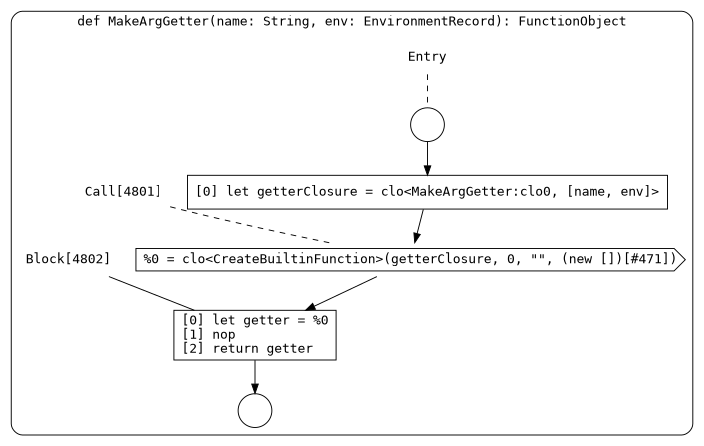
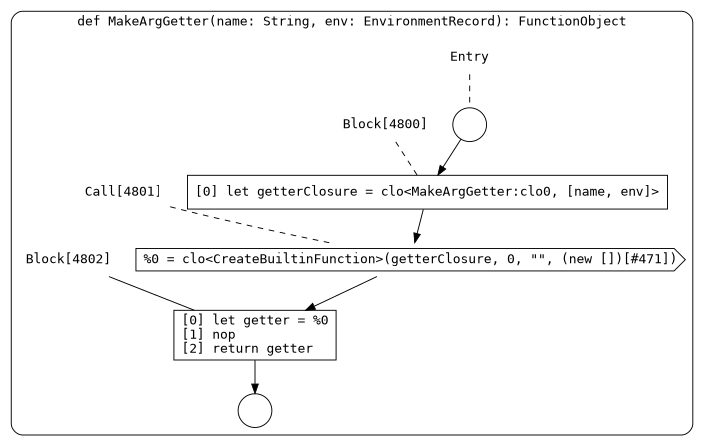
node "Block[4800]": added
